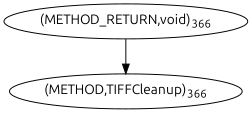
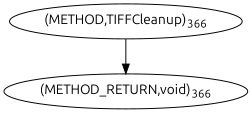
edge "(METHOD_RETURN,void)" -> "(METHOD,TIFFCleanup)": reversed
